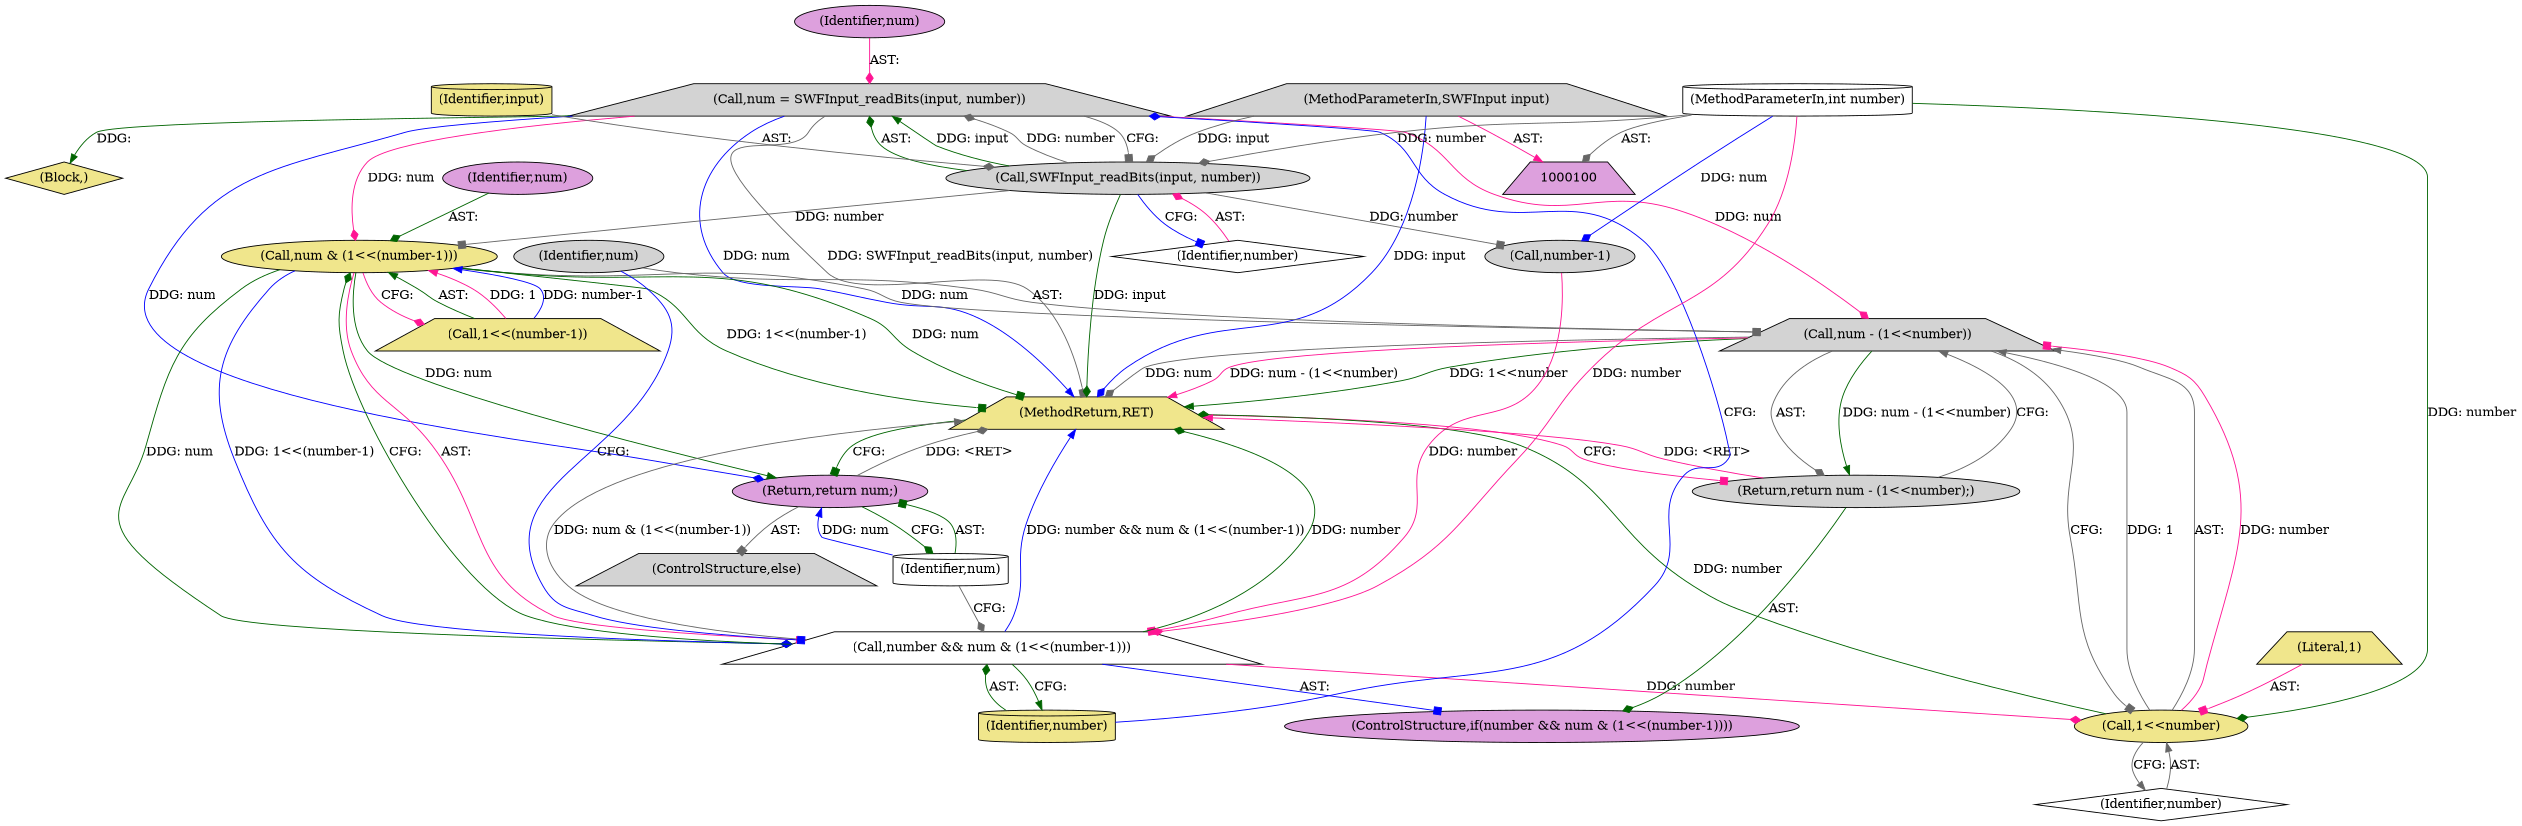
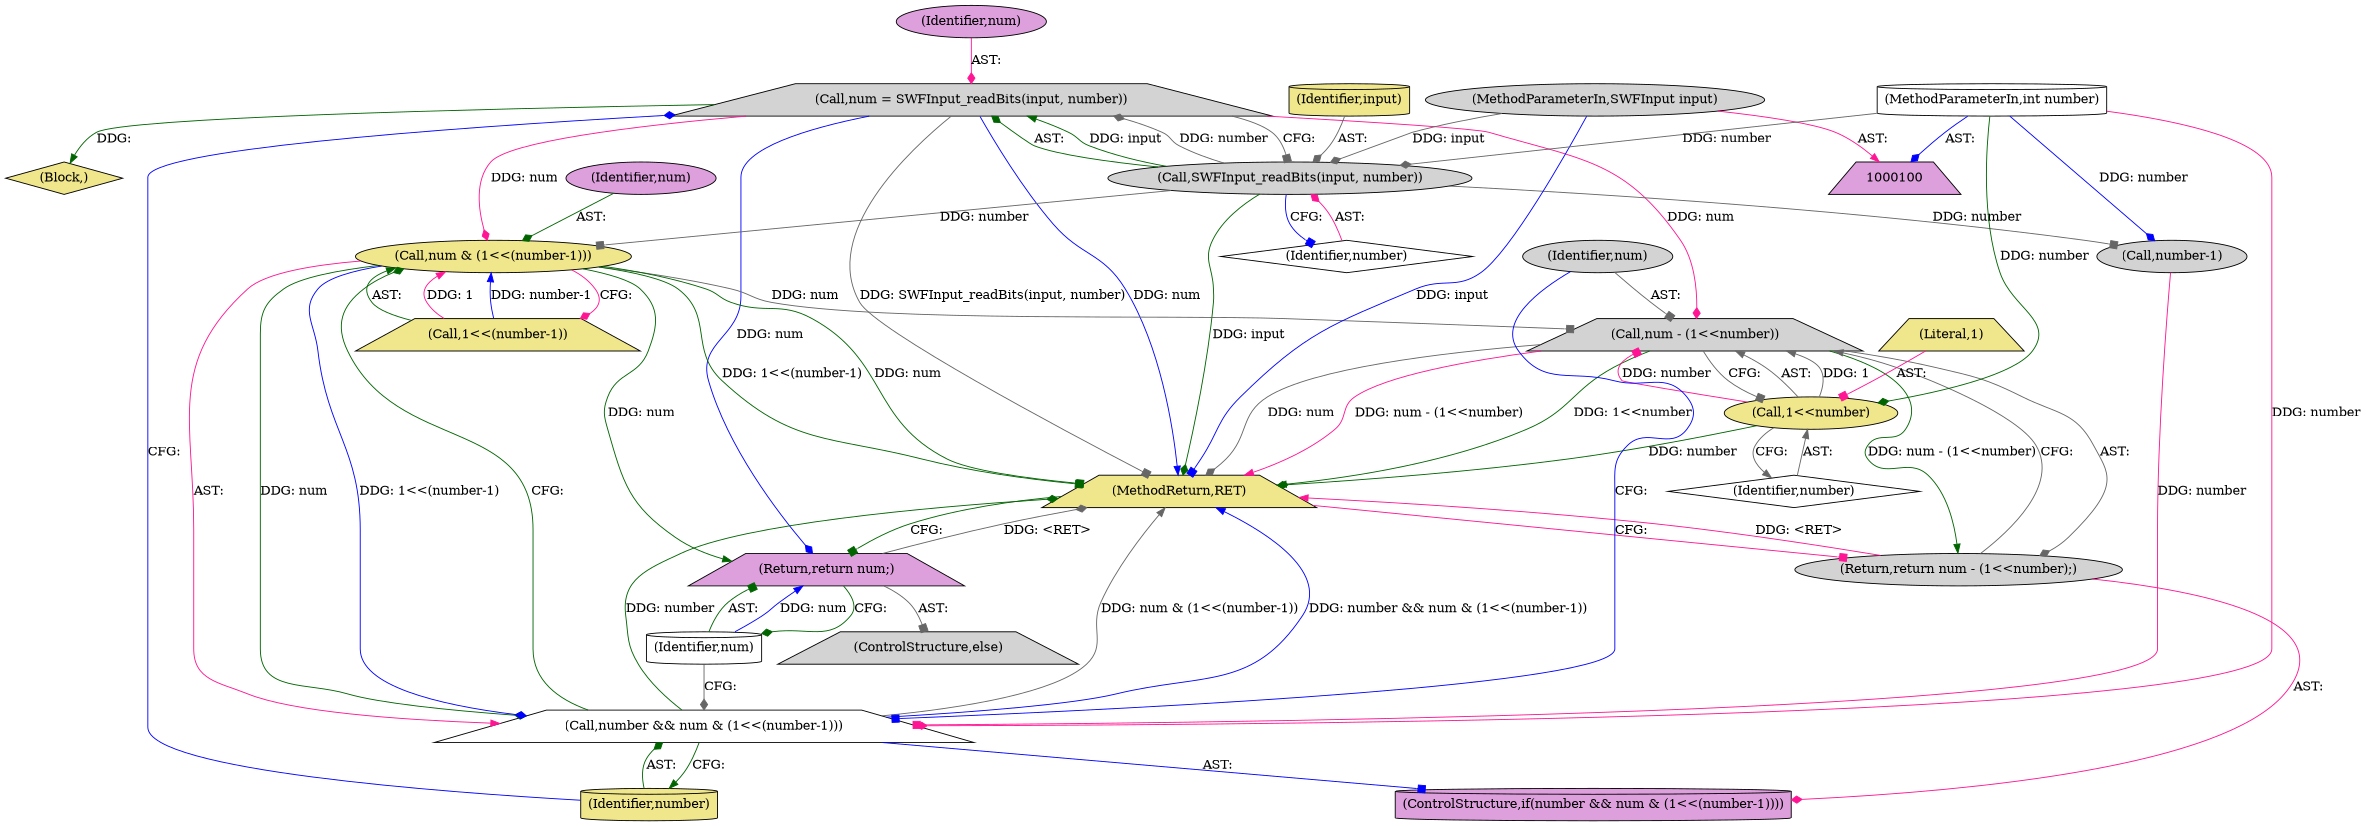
node "(MethodParameterIn,SWFInput input)": shape trapezium -> ellipse
edge "(MethodParameterIn,int number)" -> "1000100": color gray40 -> blue
edge "(MethodParameterIn,int number)" -> "(Call,number-1)": label "DDG: num" -> "DDG: number"
edge "(MethodParameterIn,SWFInput input)" -> "(MethodReturn,RET)": arrowhead diamond -> box
node "(Return,return num;)": shape ellipse -> trapezium
edge "(Return,return num - (1<<number);)" -> "(ControlStructure,if(number && num & (1<<(number-1))))": color darkgreen -> deeppink
edge "(Call,number && num & (1<<(number-1)))" -> "(Call,1<<number)": removed, label "DDG: number"
node "(ControlStructure,if(number && num & (1<<(number-1))))": shape ellipse -> cylinder
